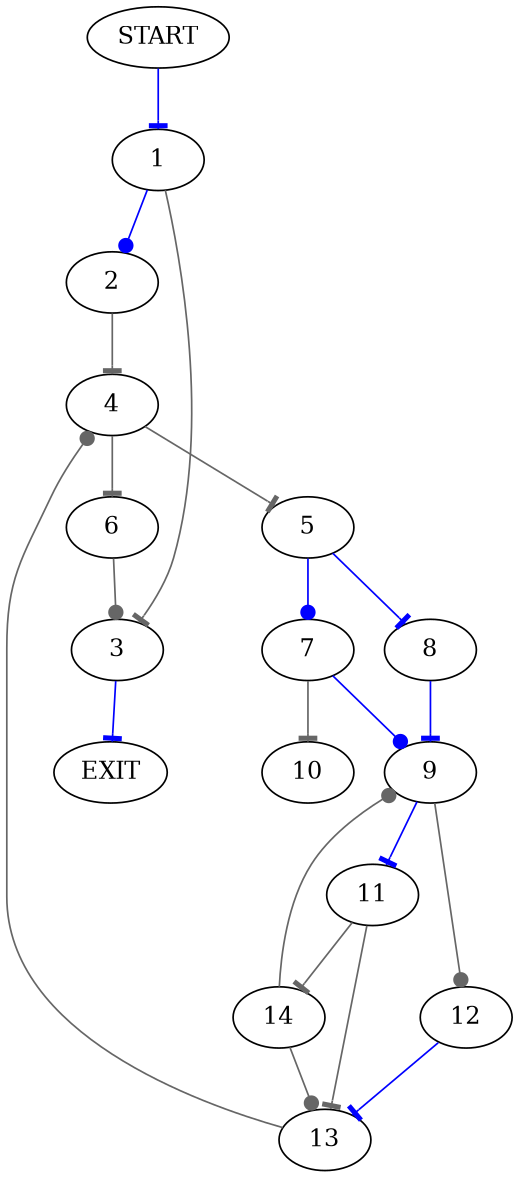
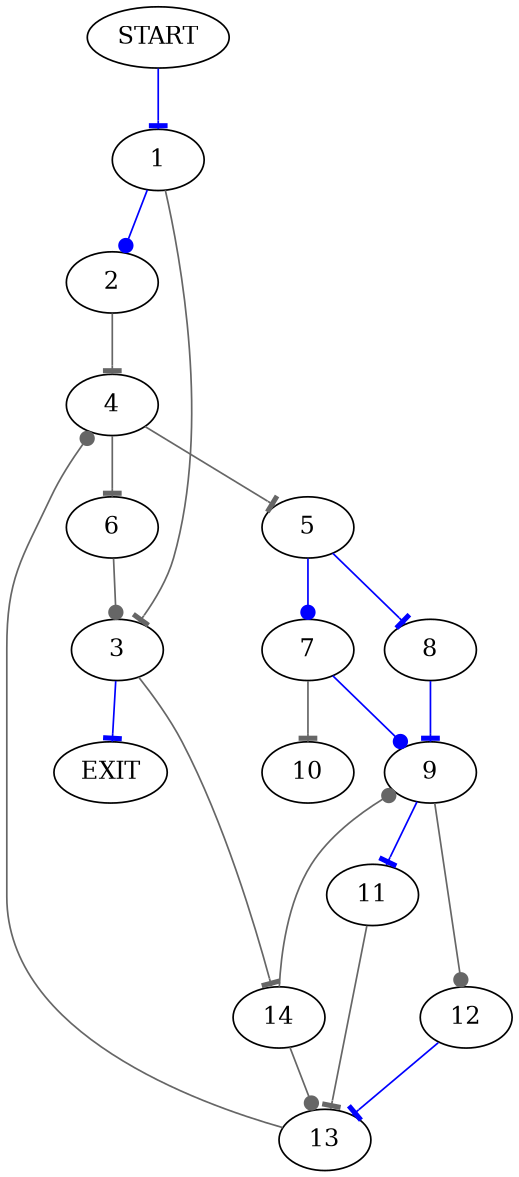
edge "11" -> "14": now "3" -> "14"
